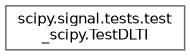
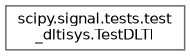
node "scipy.signal.tests.test _scipy.TestDLTI": label "scipy.signal.tests.test _scipy.TestDLTI" -> "scipy.signal.tests.test _dltisys.TestDLTI"
